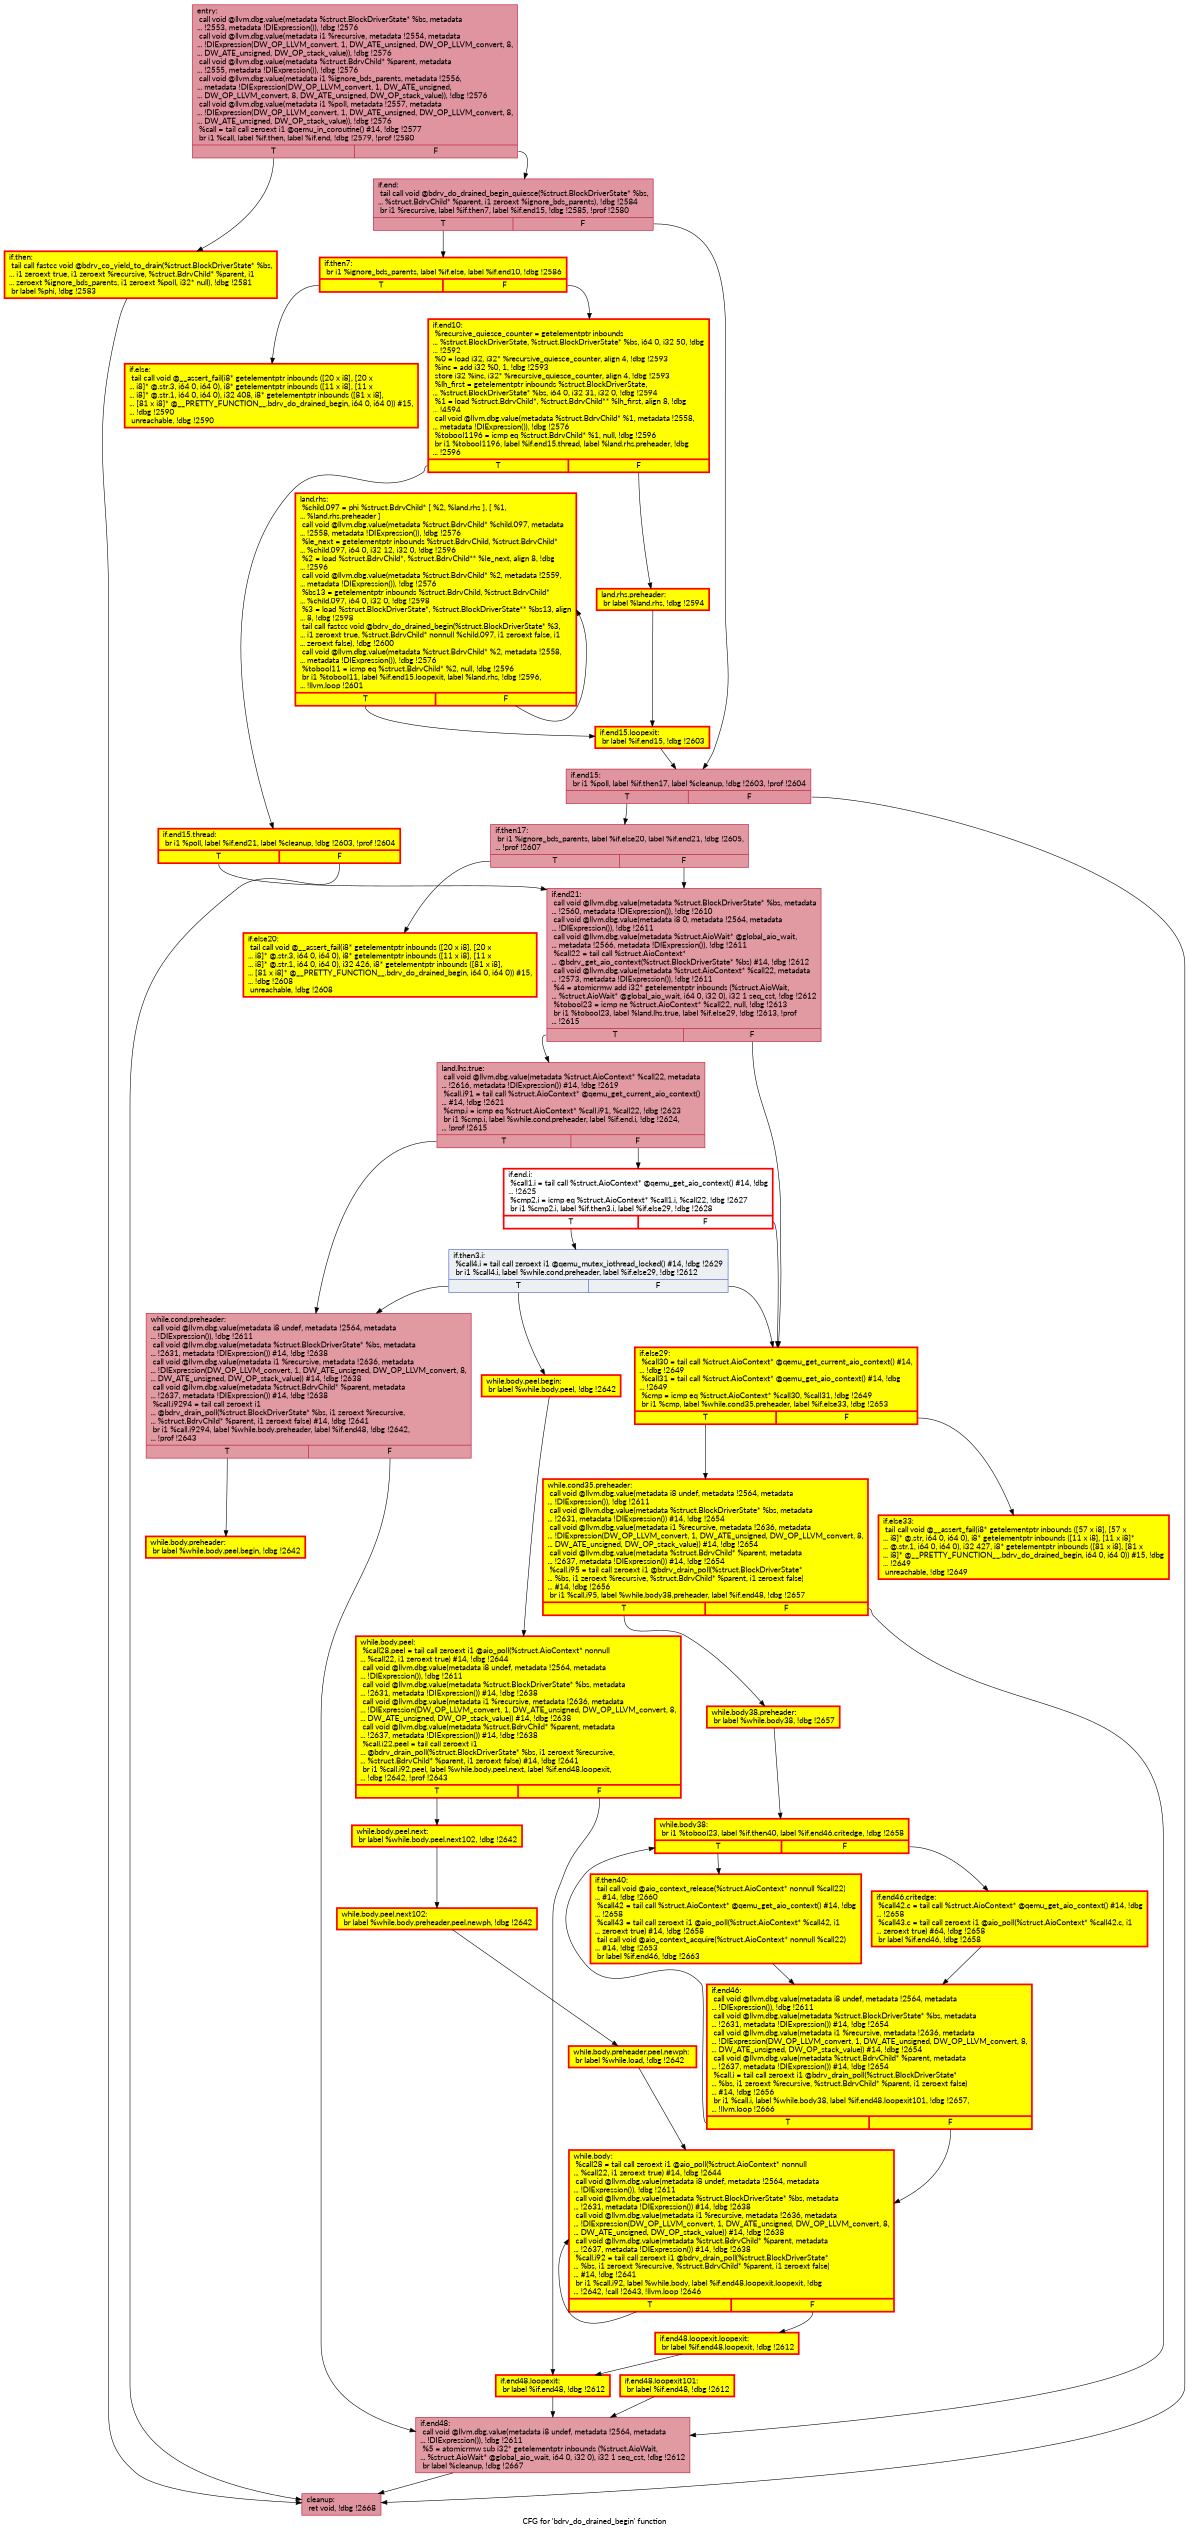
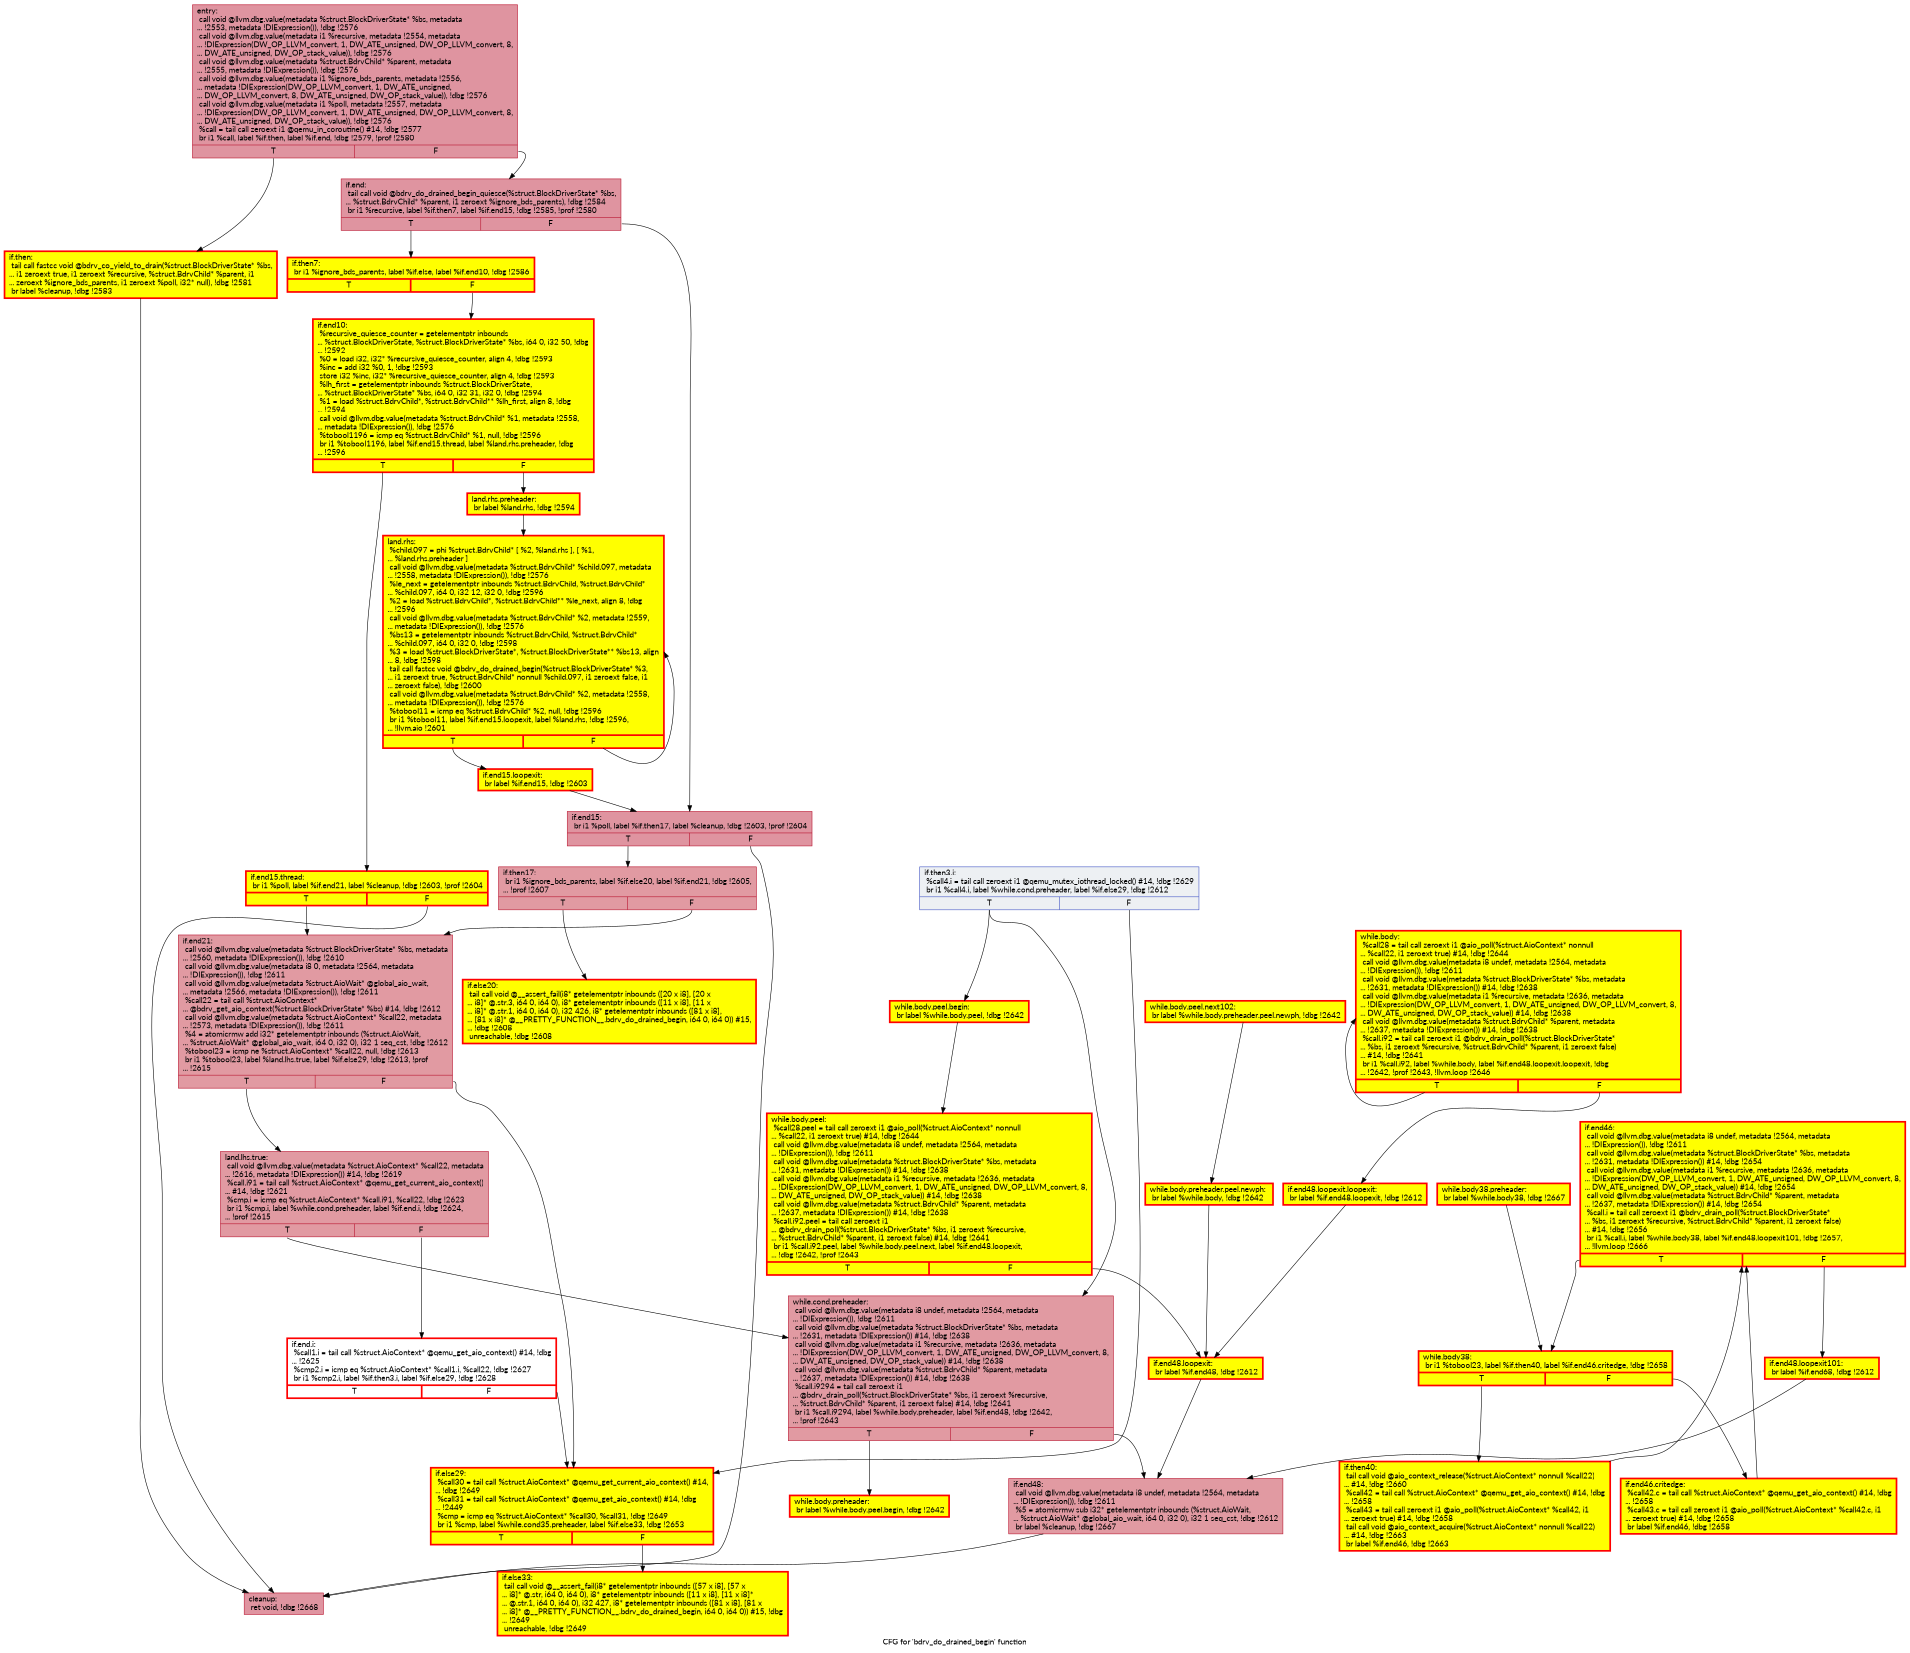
node "if.then:": text "br label %phi, !dbg !2583" -> "br label %cleanup, !dbg !2583"
node "if.else:": removed
node "if.end10:": text "... !4594" -> "... !2594"
edge "land.rhs.preheader:" -> "if.end15.loopexit:": now "land.rhs.preheader:" -> "land.rhs:"
node "land.rhs:": text "... !llvm.loop !2601" -> "... !llvm.aio !2601"
edge "if.end.i:" -> "if.then3.i:": removed
node "if.else29:": text "... !2649" -> "... !2449"
node "while.cond35.preheader:": removed
node "while.body38.preheader:": text "br label %while.body38, !dbg !2657" -> "br label %while.body38, !dbg !2667"
node "while.body.peel:": text "%call.i22.peel = tail call zeroext i1" -> "%call.i92.peel = tail call zeroext i1"
node "while.body.peel.next:": removed
node "if.end46.critedge:": text "... zeroext true) #64, !dbg !2658" -> "... zeroext true) #14, !dbg !2658"
node "if.then40:": text "... #14, !dbg !2653" -> "... #14, !dbg !2663"
node "while.body.preheader.peel.newph:": text "br label %while.load, !dbg !2642" -> "br label %while.body, !dbg !2642"
edge "while.body.preheader.peel.newph:" -> "while.body:": now "while.body.preheader.peel.newph:" -> "if.end48.loopexit:"
edge "if.end46:" -> "while.body:": now "if.end46:" -> "if.end48.loopexit101:"
node "while.body:": text "... !2642, !call !2643, !llvm.loop !2646" -> "... !2642, !prof !2643, !llvm.loop !2646"
node "if.end48.loopexit101:": text "br label %if.end48, !dbg !2612" -> "br label %if.end68, !dbg !2612"
